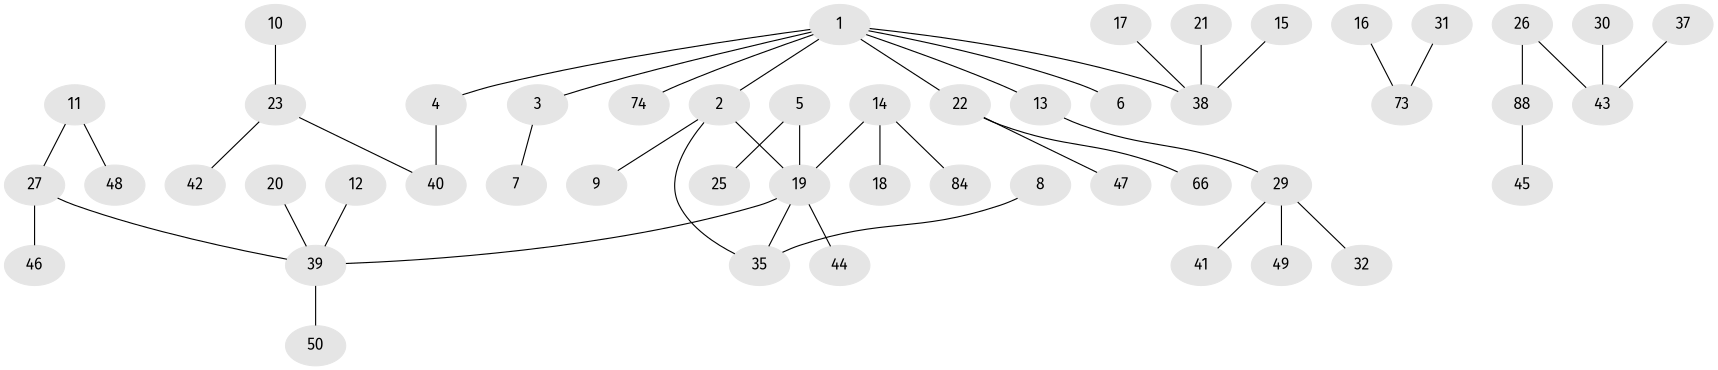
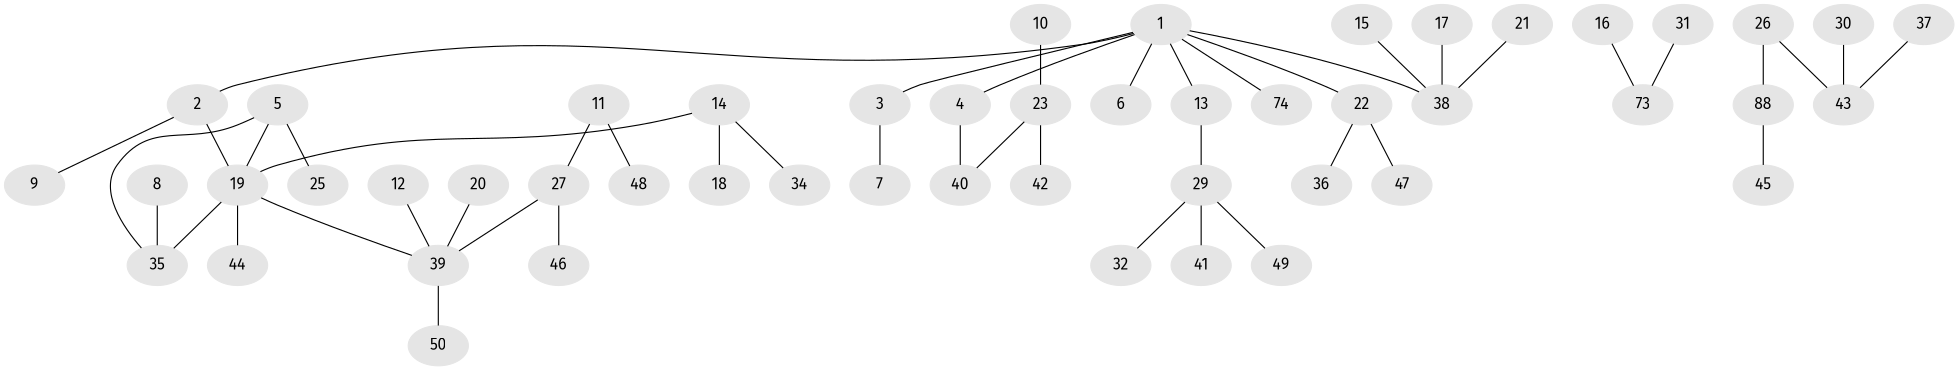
node "84": label "84" -> "34"
node "66": label "66" -> "36"
edge "2" -- "35": now "5" -- "35"
